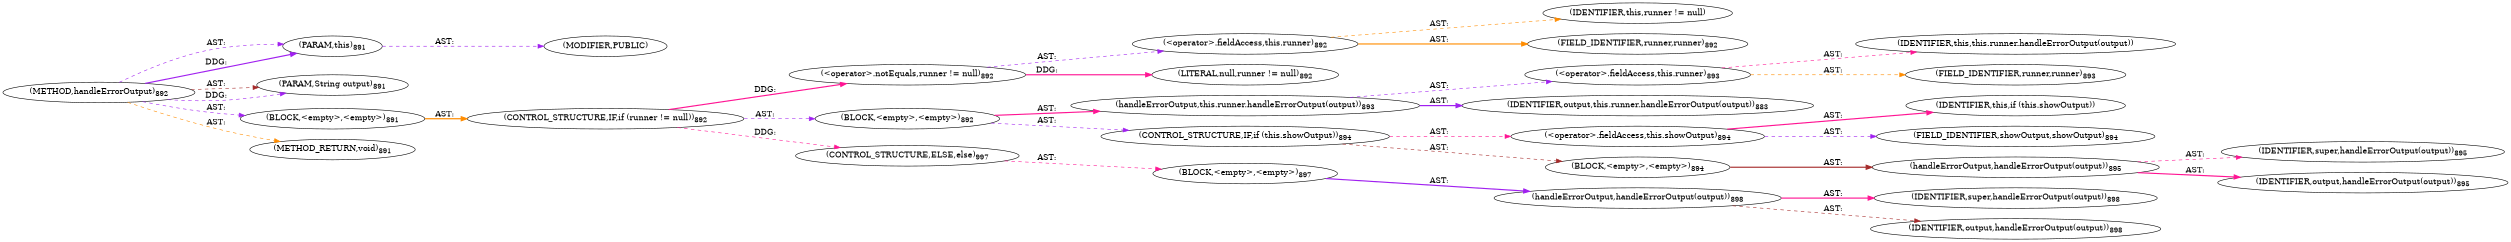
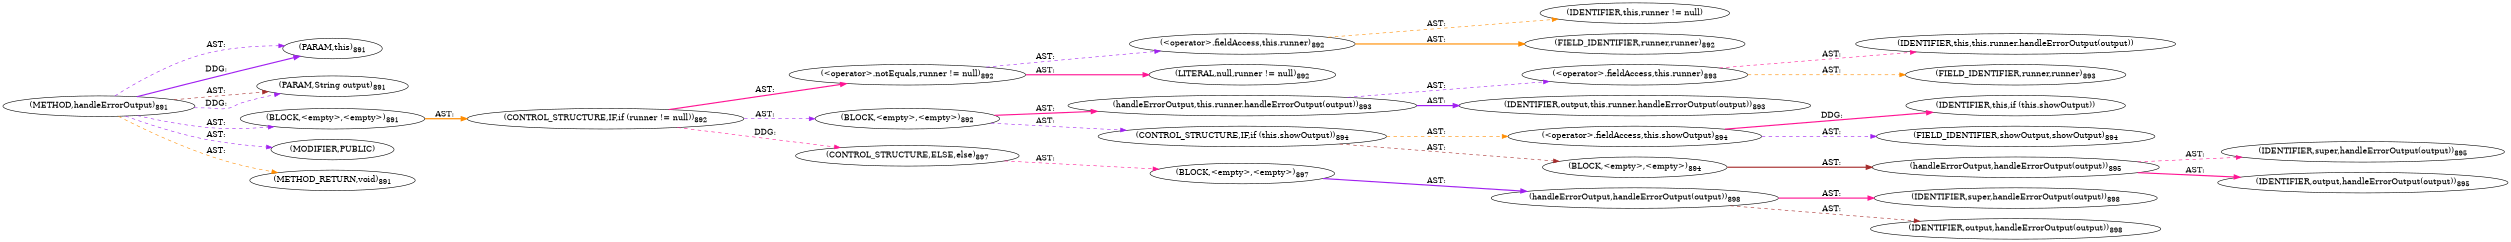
edge "(PARAM,this)" -> "(MODIFIER,PUBLIC)": now "(METHOD,handleErrorOutput)" -> "(MODIFIER,PUBLIC)"
edge "(<operator>.notEquals,runner != null)" -> "(LITERAL,null,runner != null)": label "DDG: " -> "AST: "
edge "(CONTROL_STRUCTURE,IF,if (runner != null))" -> "(<operator>.notEquals,runner != null)": label "DDG: " -> "AST: "
node "(METHOD,handleErrorOutput)": text "892" -> "891"
node "(IDENTIFIER,output,this.runner.handleErrorOutput(output))": text "883" -> "893"
edge "(<operator>.fieldAccess,this.showOutput)" -> "(IDENTIFIER,this,if (this.showOutput))": label "AST: " -> "DDG: "
edge "(CONTROL_STRUCTURE,IF,if (this.showOutput))" -> "(<operator>.fieldAccess,this.showOutput)": color deeppink -> darkorange
node "(CONTROL_STRUCTURE,ELSE,else)": text "997" -> "897"
